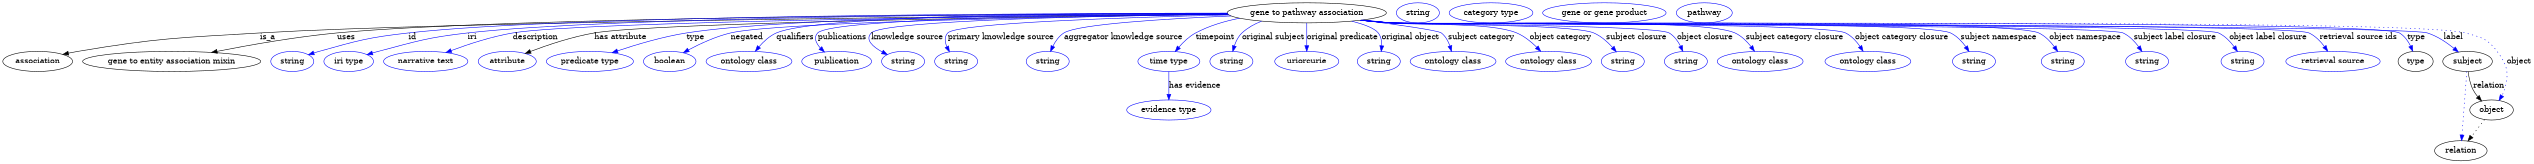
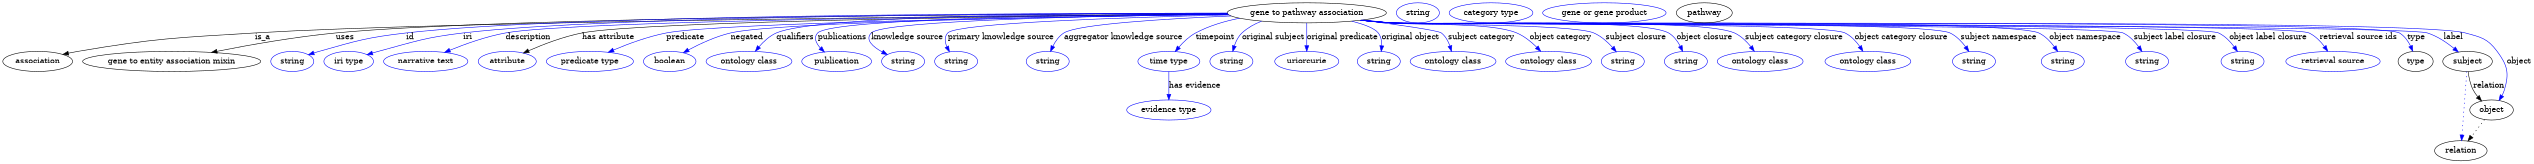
node "pathway": color blue -> black
edge "gene to pathway association" -> "object": style dotted -> solid
edge "gene to pathway association" -> "predicate type": label "type" -> "predicate"
